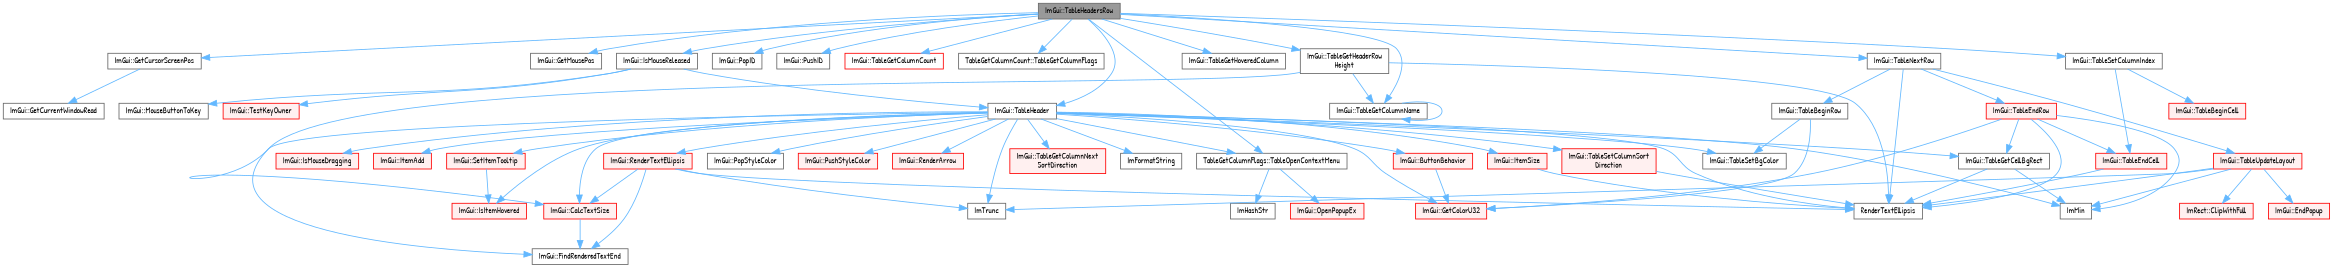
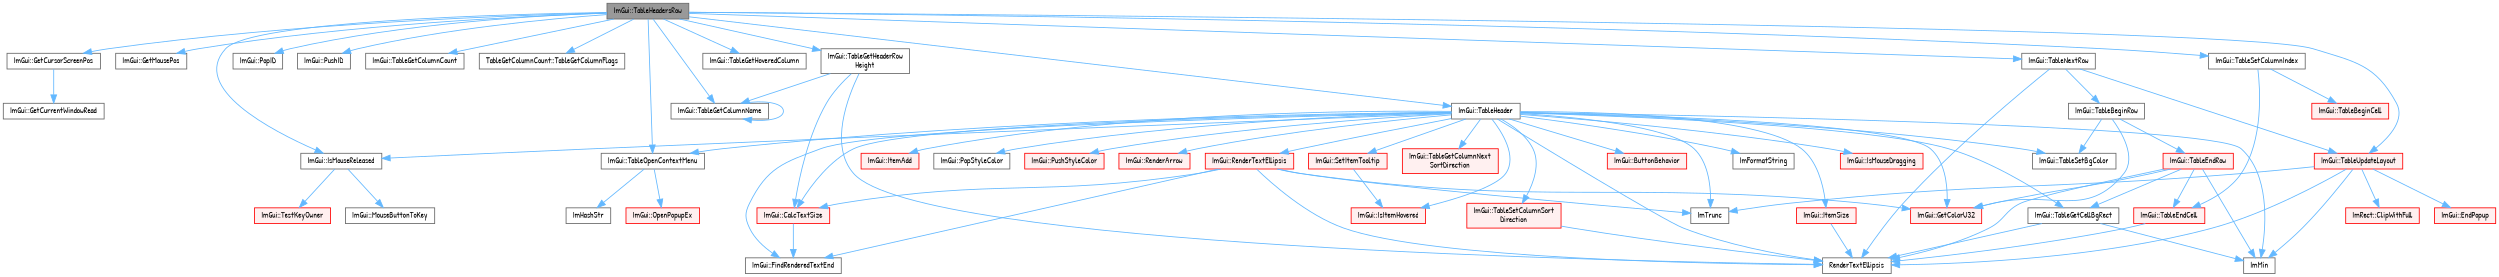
edge "ImGui::TableHeadersRow" -> "ImGui::TableUpdateLayout": added
node "ImGui::TableGetColumnCount": color red -> grey40
edge "ImGui::TableNextRow" -> "ImGui::TableEndRow": now "ImGui::TableBeginRow" -> "ImGui::TableEndRow"
edge "ImGui::IsMouseReleased" -> "ImGui::TableHeader": reversed
node "TableGetColumnFlags::TableOpenContextMenu": label "TableGetColumnFlags::TableOpenContextMenu" -> "ImGui::TableOpenContextMenu"
edge "ImGui::ButtonBehavior" -> "ImGui::GetColorU32": now "ImGui::RenderTextEllipsis" -> "ImGui::GetColorU32"
